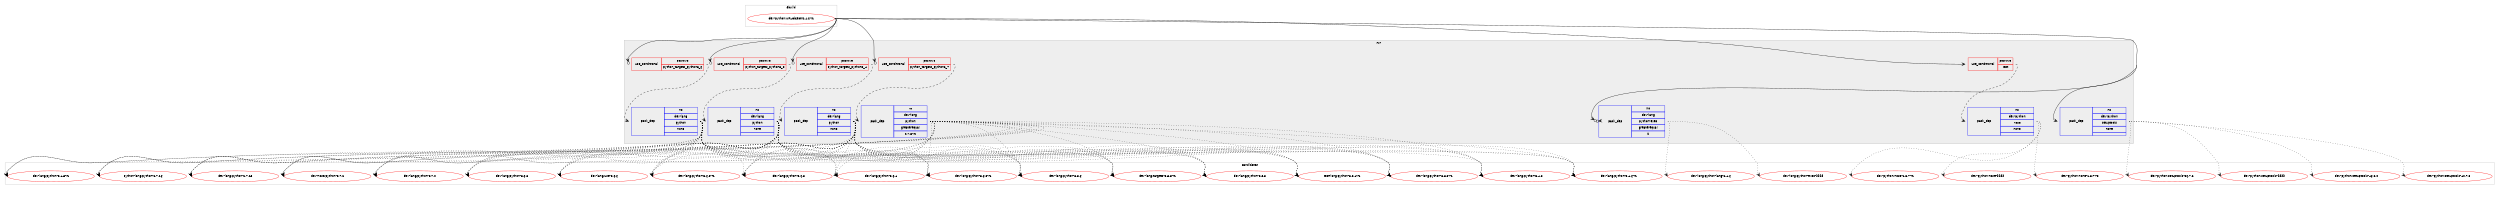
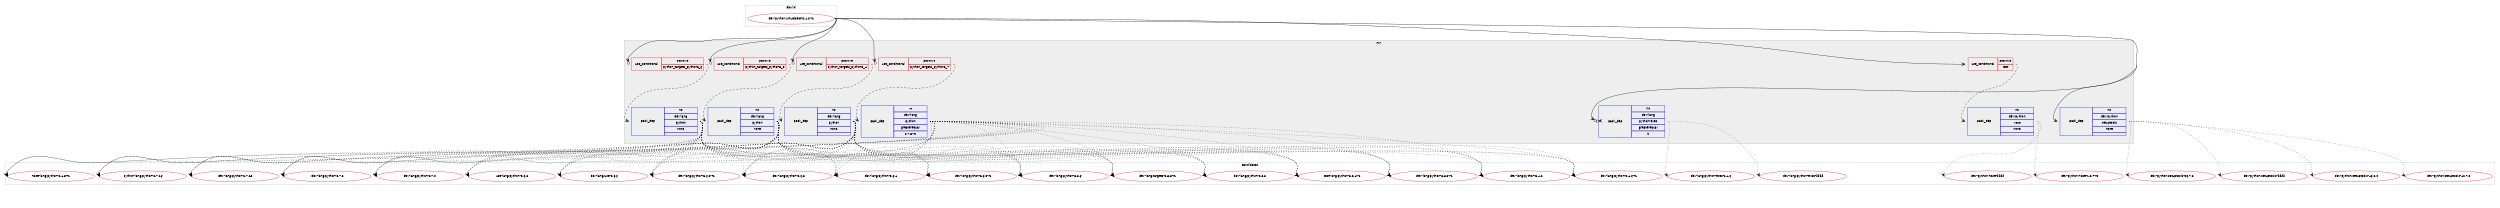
node "dev-lang/python-3.4.5-r1": label "dev-lang/python-3.4.5-r1" -> "nose-lang/python-3.4.5-r1"
node "dev-nose/python-3.7.2": label "dev-nose/python-3.7.2" -> "dev-lang/python-3.7.2"
node "dev-lang/python-3.6.8": label "dev-lang/python-3.6.8" -> "use-lang/python-3.6.8"
node "dev-lang/python-lang-2.4.6": label "dev-lang/python-lang-2.4.6" -> "dev-lang/python-exec-2.4.6"
node "dev-python/nose-1.3.7-r1": removed
node "dev-python/none-1.3.7-r3": label "dev-python/none-1.3.7-r3" -> "dev-python/nose-1.3.7-r3"
